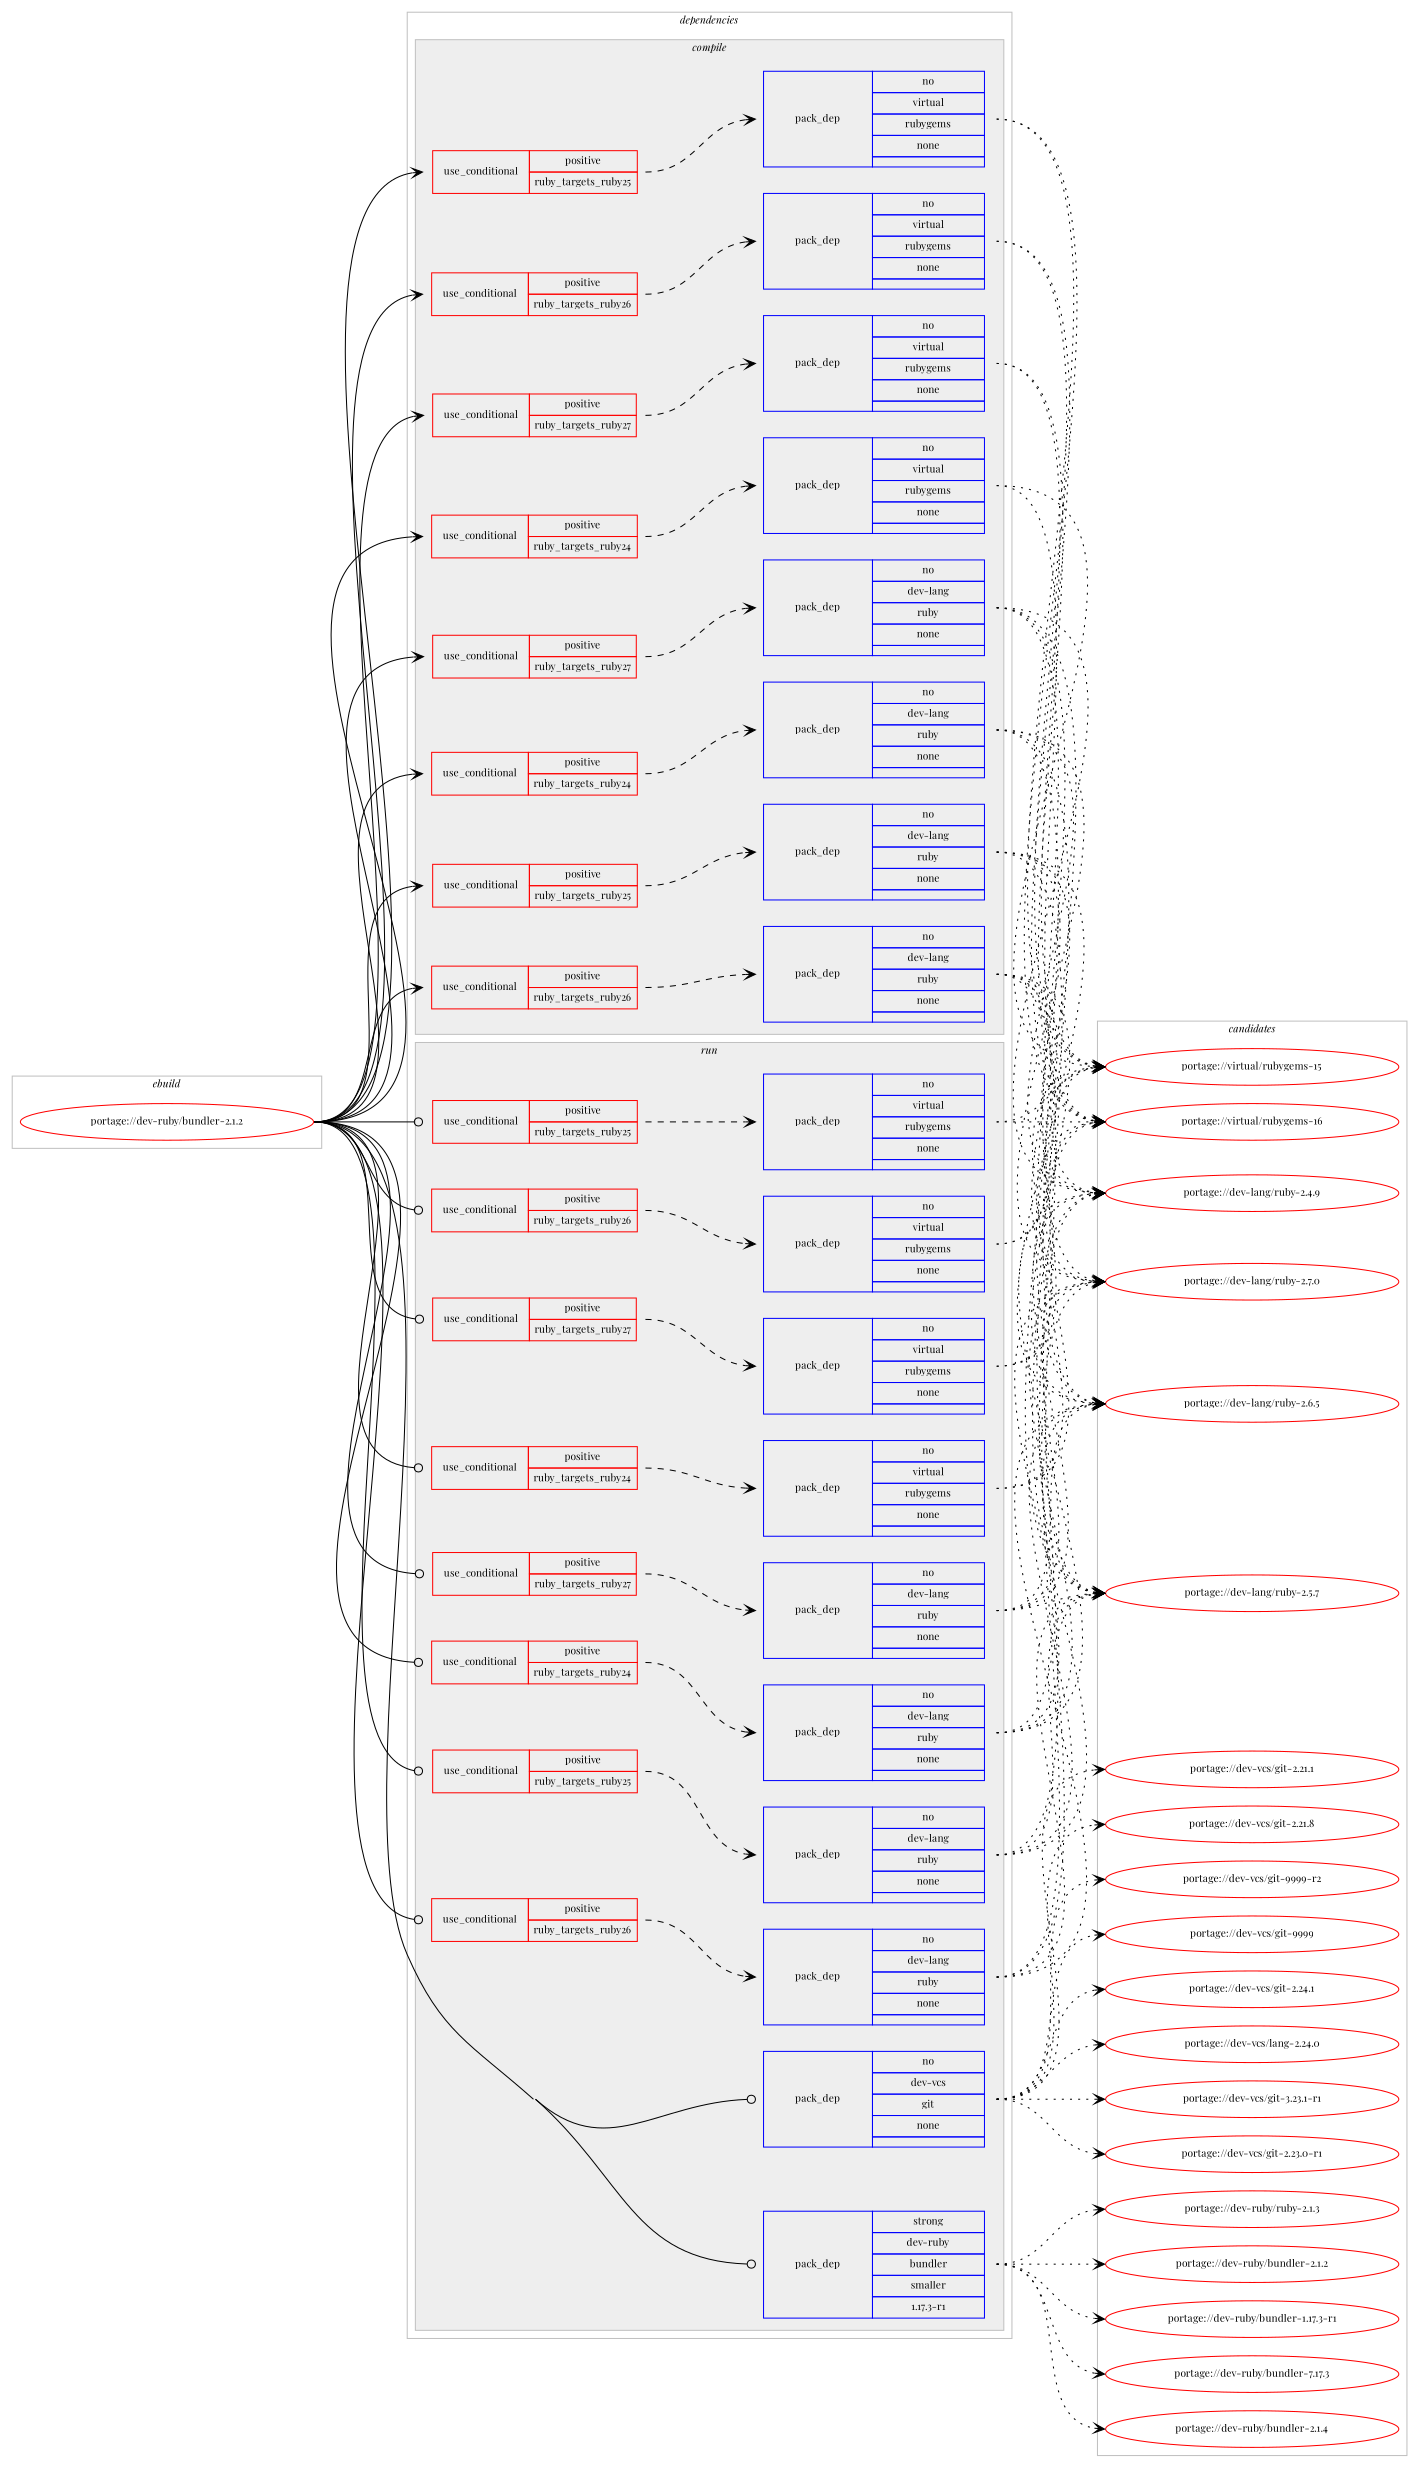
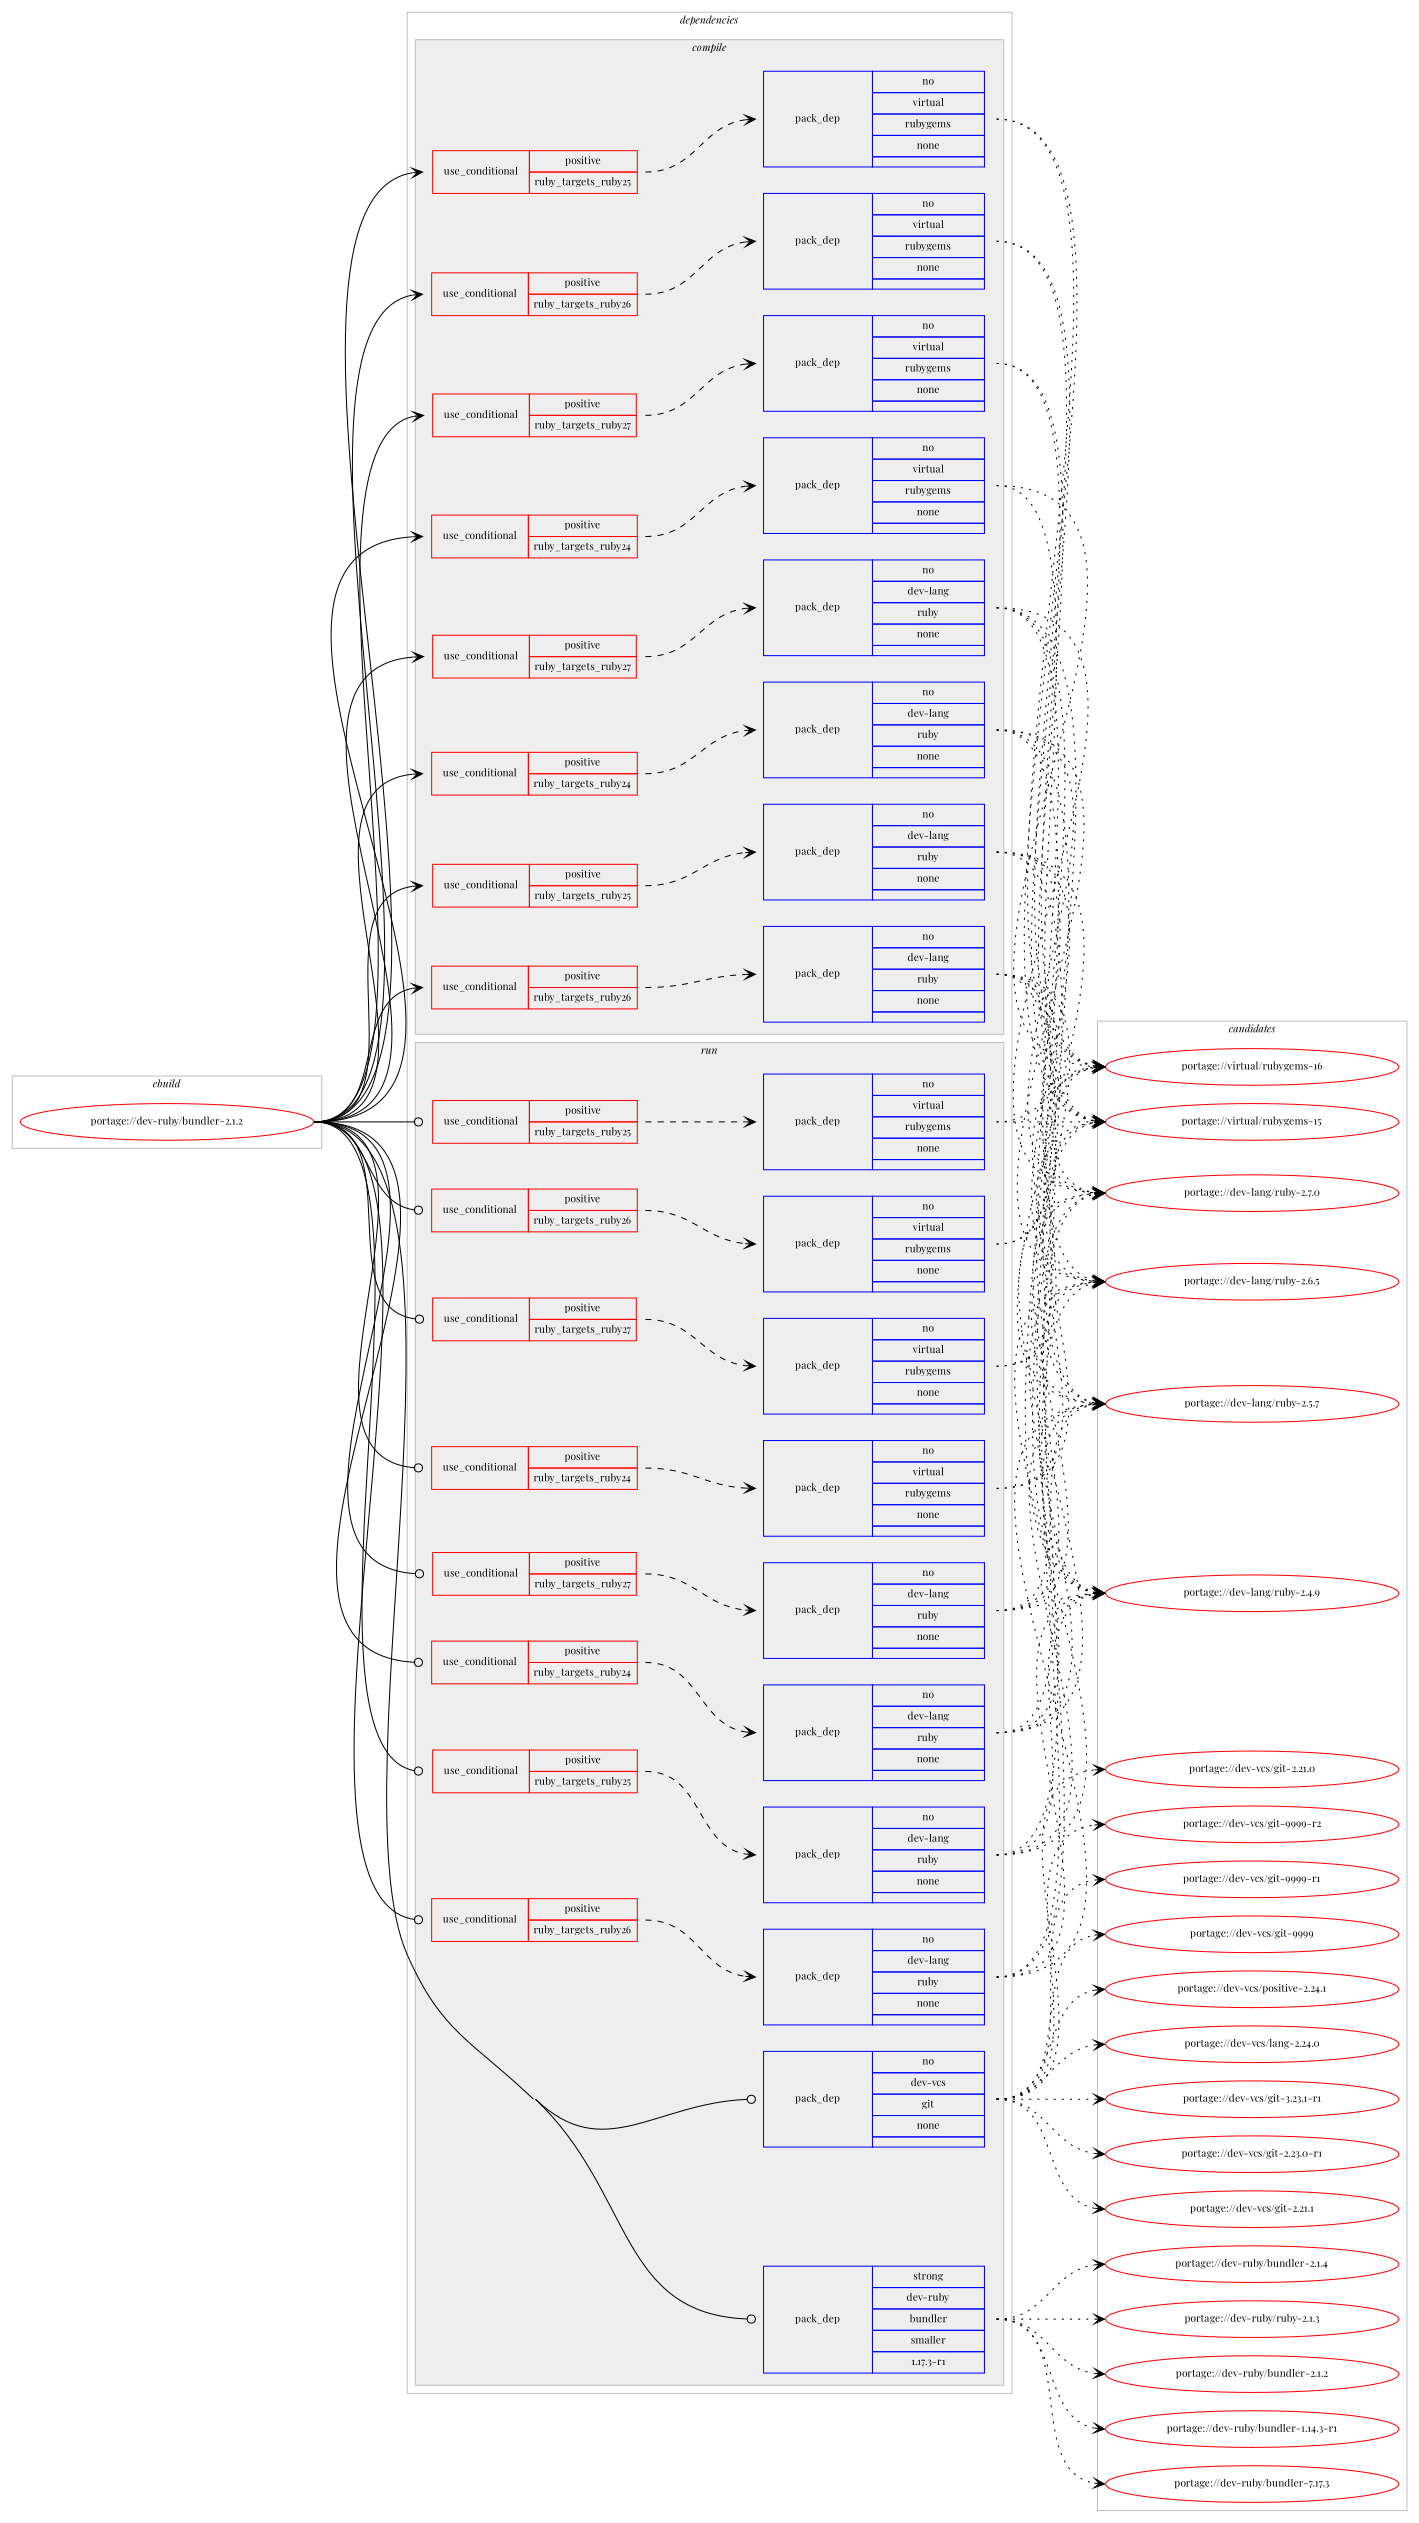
node "portage://dev-vcs/git-2.21.8": label "portage://dev-vcs/git-2.21.8" -> "portage://dev-vcs/git-2.21.0"
node "portage://dev-vcs/git-9999-r1": added
node "portage://dev-vcs/git-2.24.1": label "portage://dev-vcs/git-2.24.1" -> "portage://dev-vcs/positive-2.24.1"
node "portage://dev-ruby/bundler-1.17.3-r1": label "portage://dev-ruby/bundler-1.17.3-r1" -> "portage://dev-ruby/bundler-1.14.3-r1"
